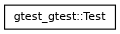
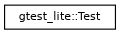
node "gtest_gtest::Test": label "gtest_gtest::Test" -> "gtest_lite::Test"
